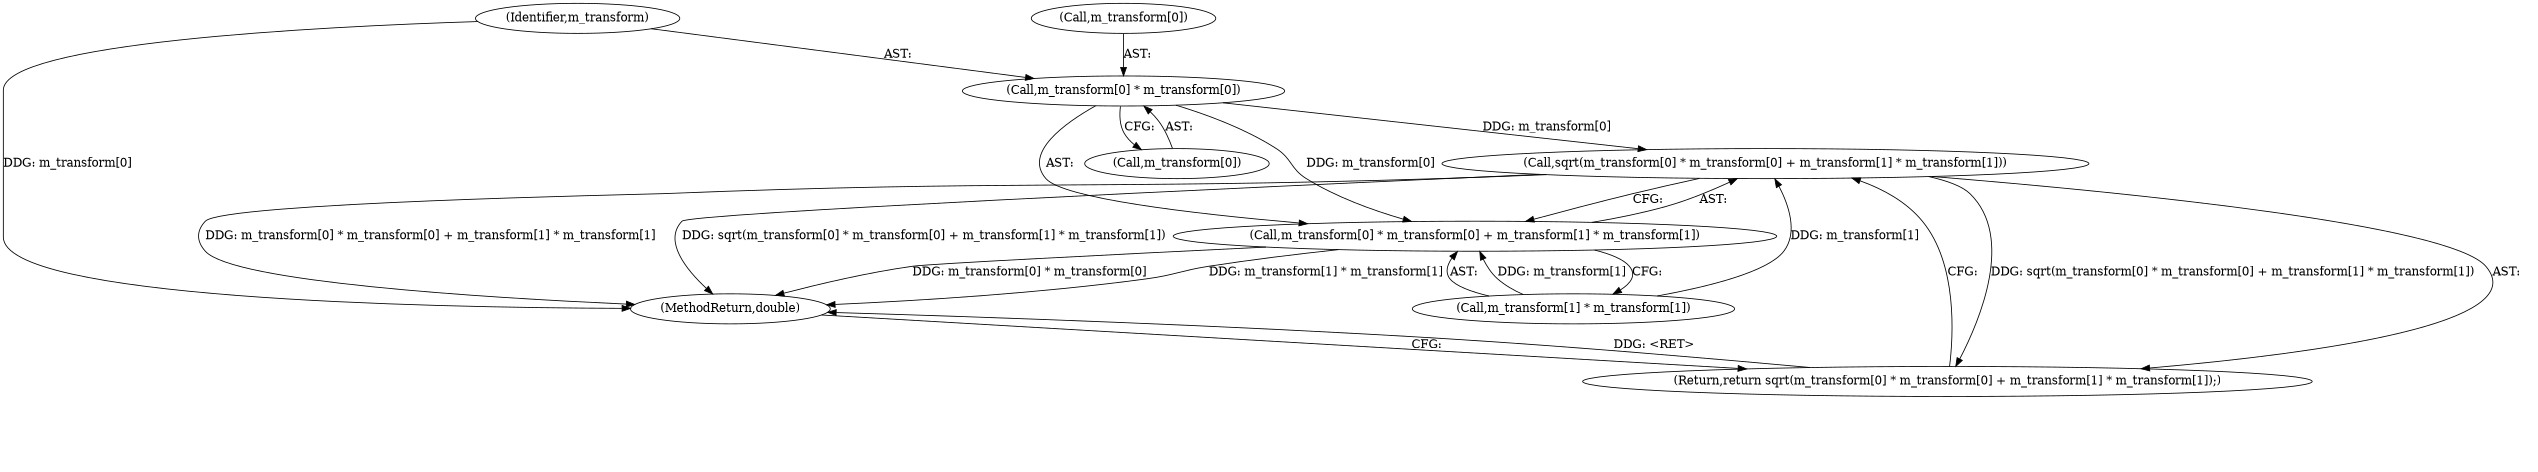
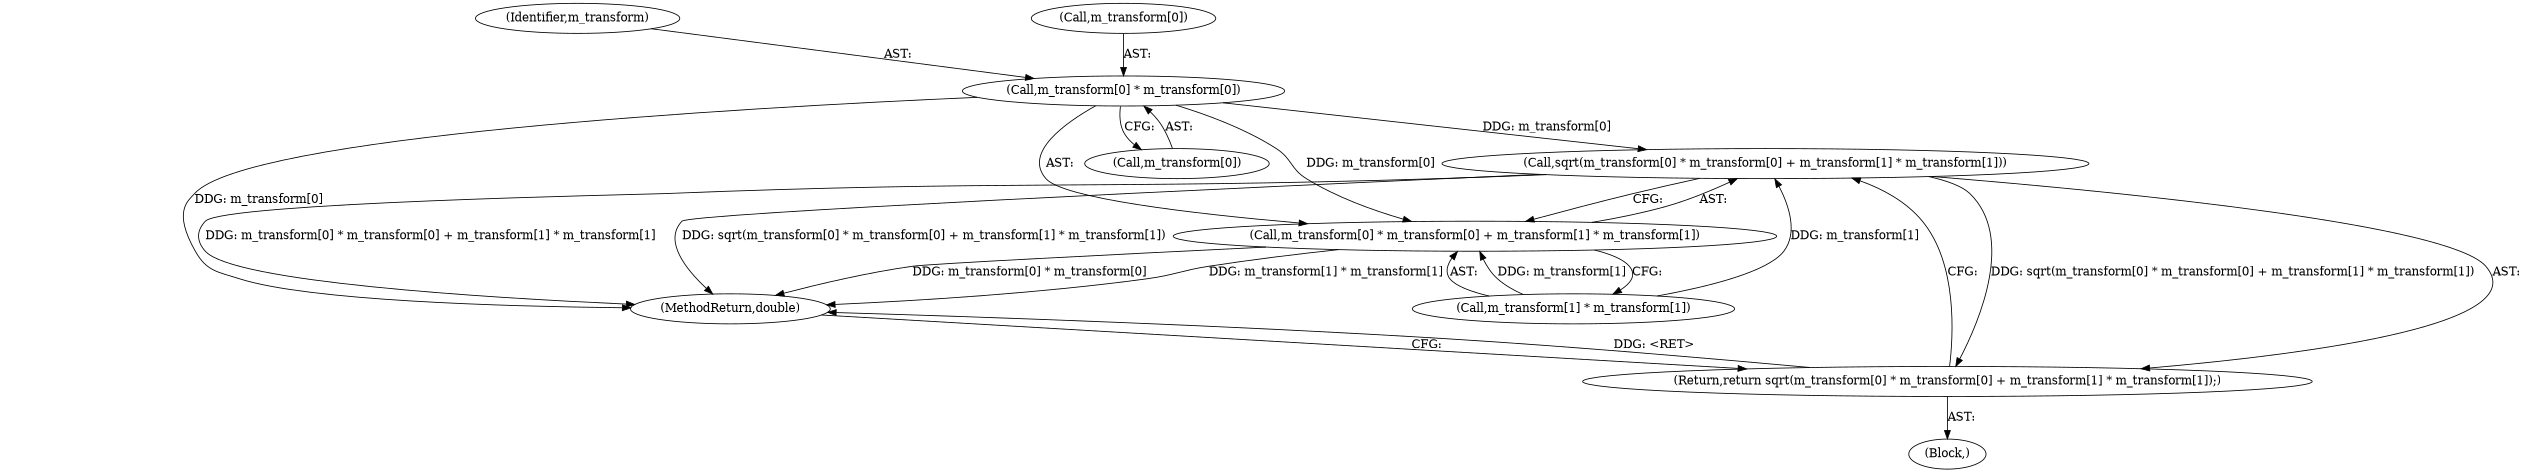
edge "(Identifier,m_transform)" -> "(MethodReturn,double)": now "(Call,m_transform[0] * m_transform[0])" -> "(MethodReturn,double)"
node "(Block,)": added
